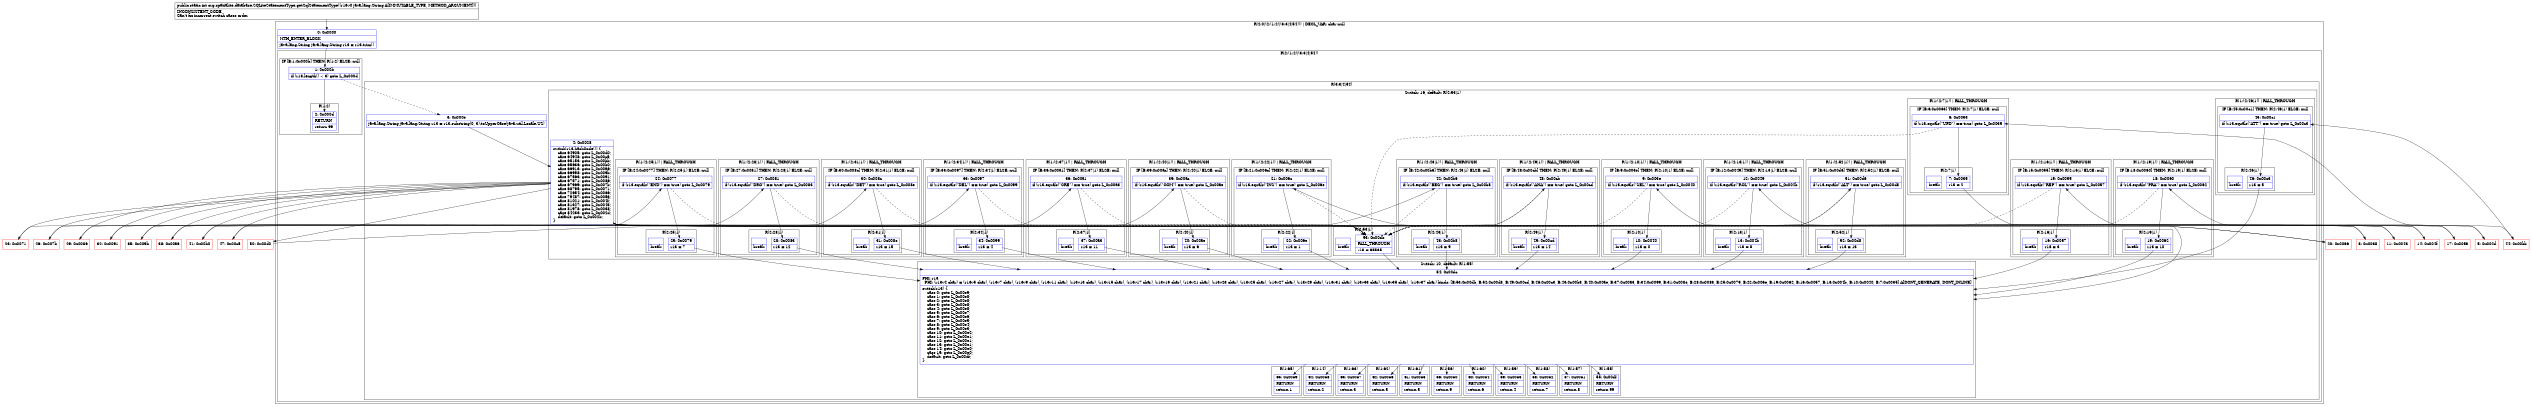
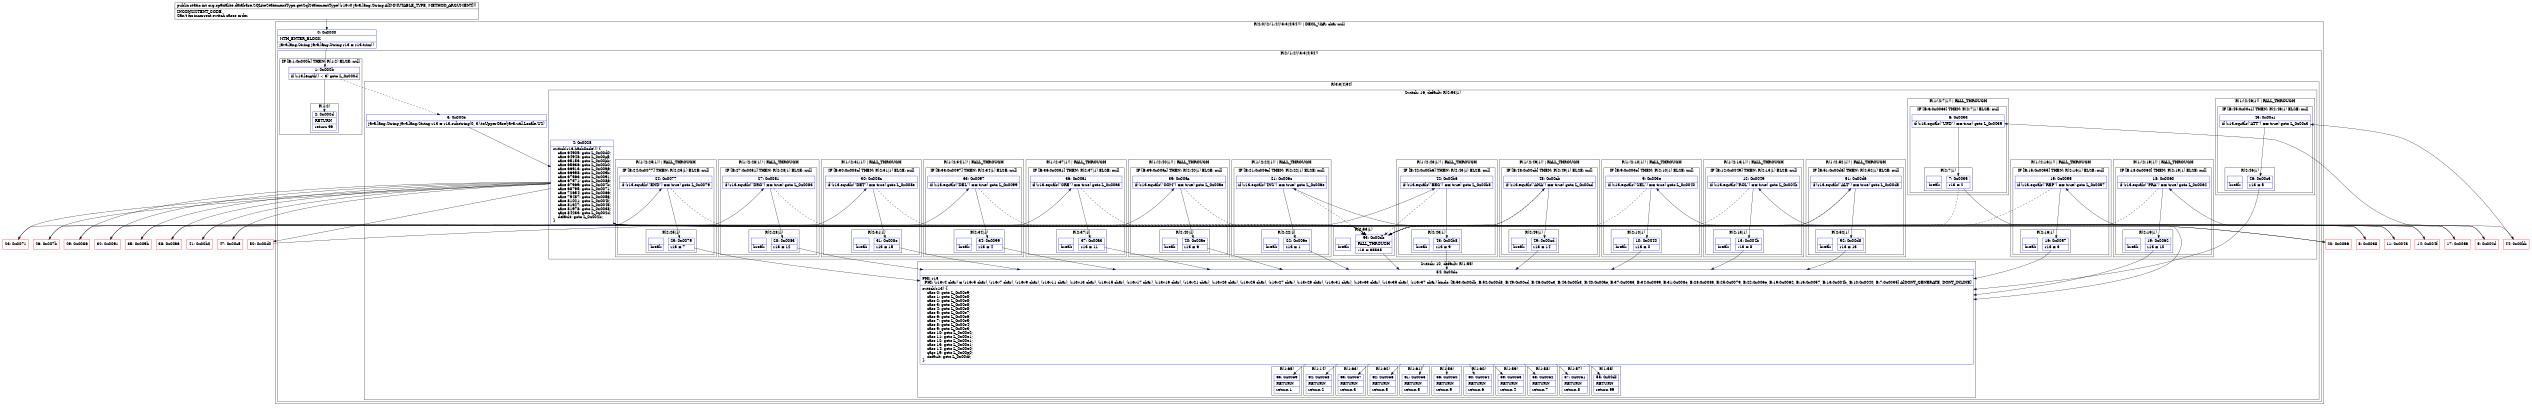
edge "6: 0x0033" -> "53: 0x00db": now "7: 0x0035" -> "53: 0x00db"
